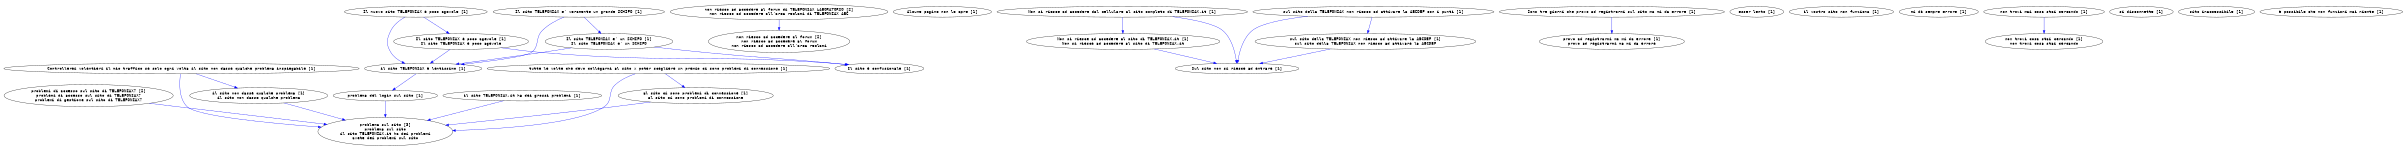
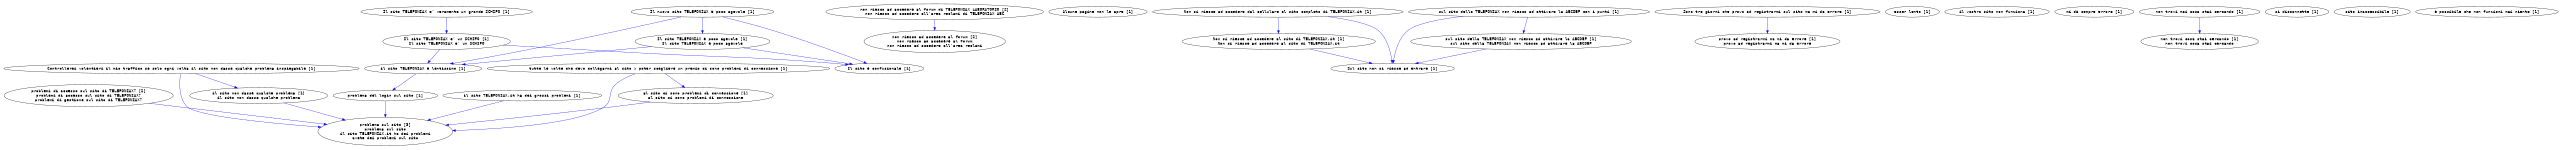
edge "Il nuovo sito TELEFONIAX è poco agevole [1]" -> "Il sito è confusionale [1]": added
edge "Il sito TELEFONIAX e' veramente un grande SCHIFO [1]" -> "il sito TELEFONIAX è lentissimo [1]": removed
